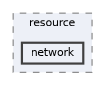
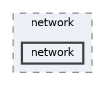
cluster "resource": label "resource" -> "network"
